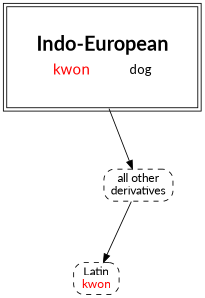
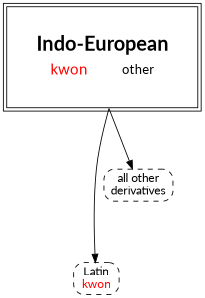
node "Indo-European": text "dog" -> "other"
edge "all other" -> "Latin": now "Indo-European" -> "Latin"
